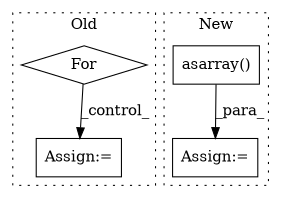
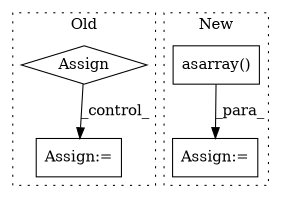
node "For": label "For" -> "Assign"
